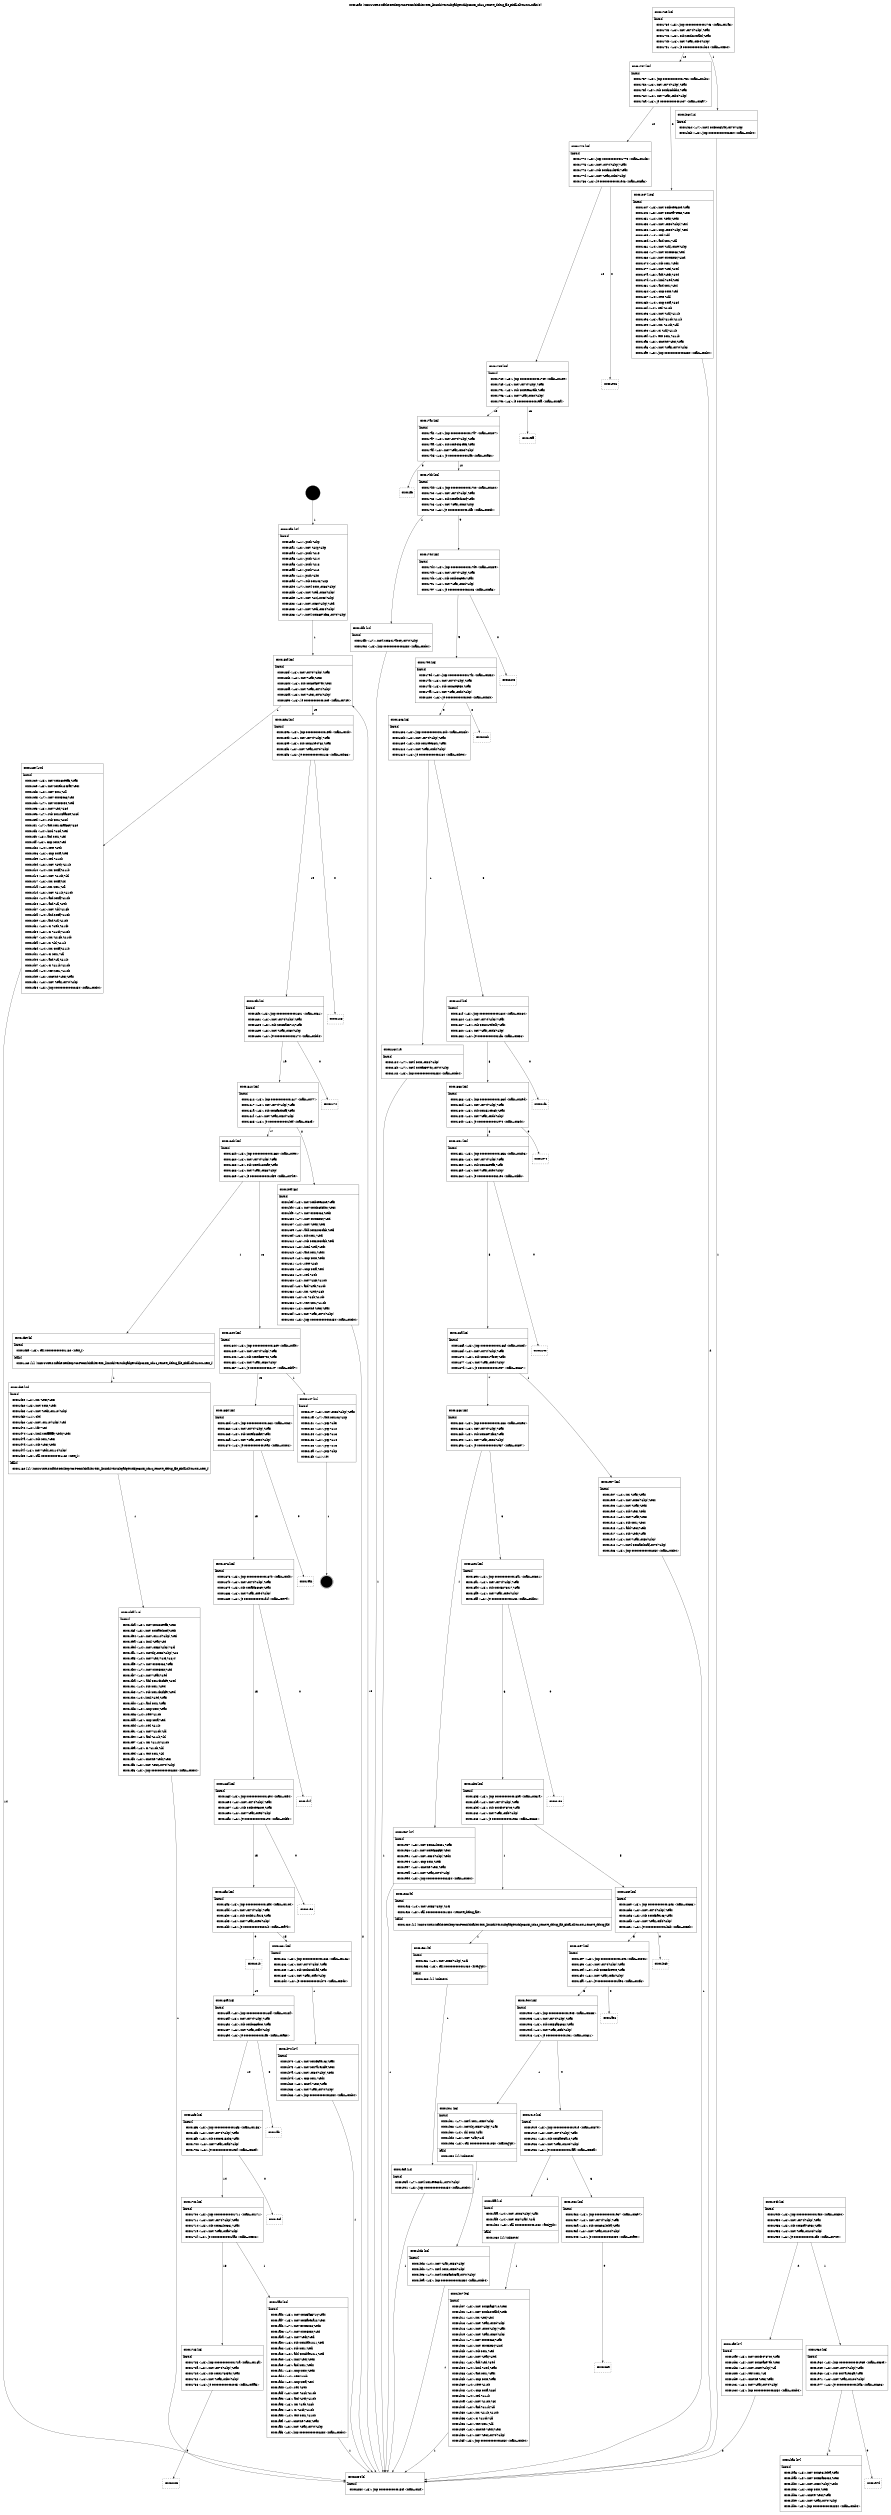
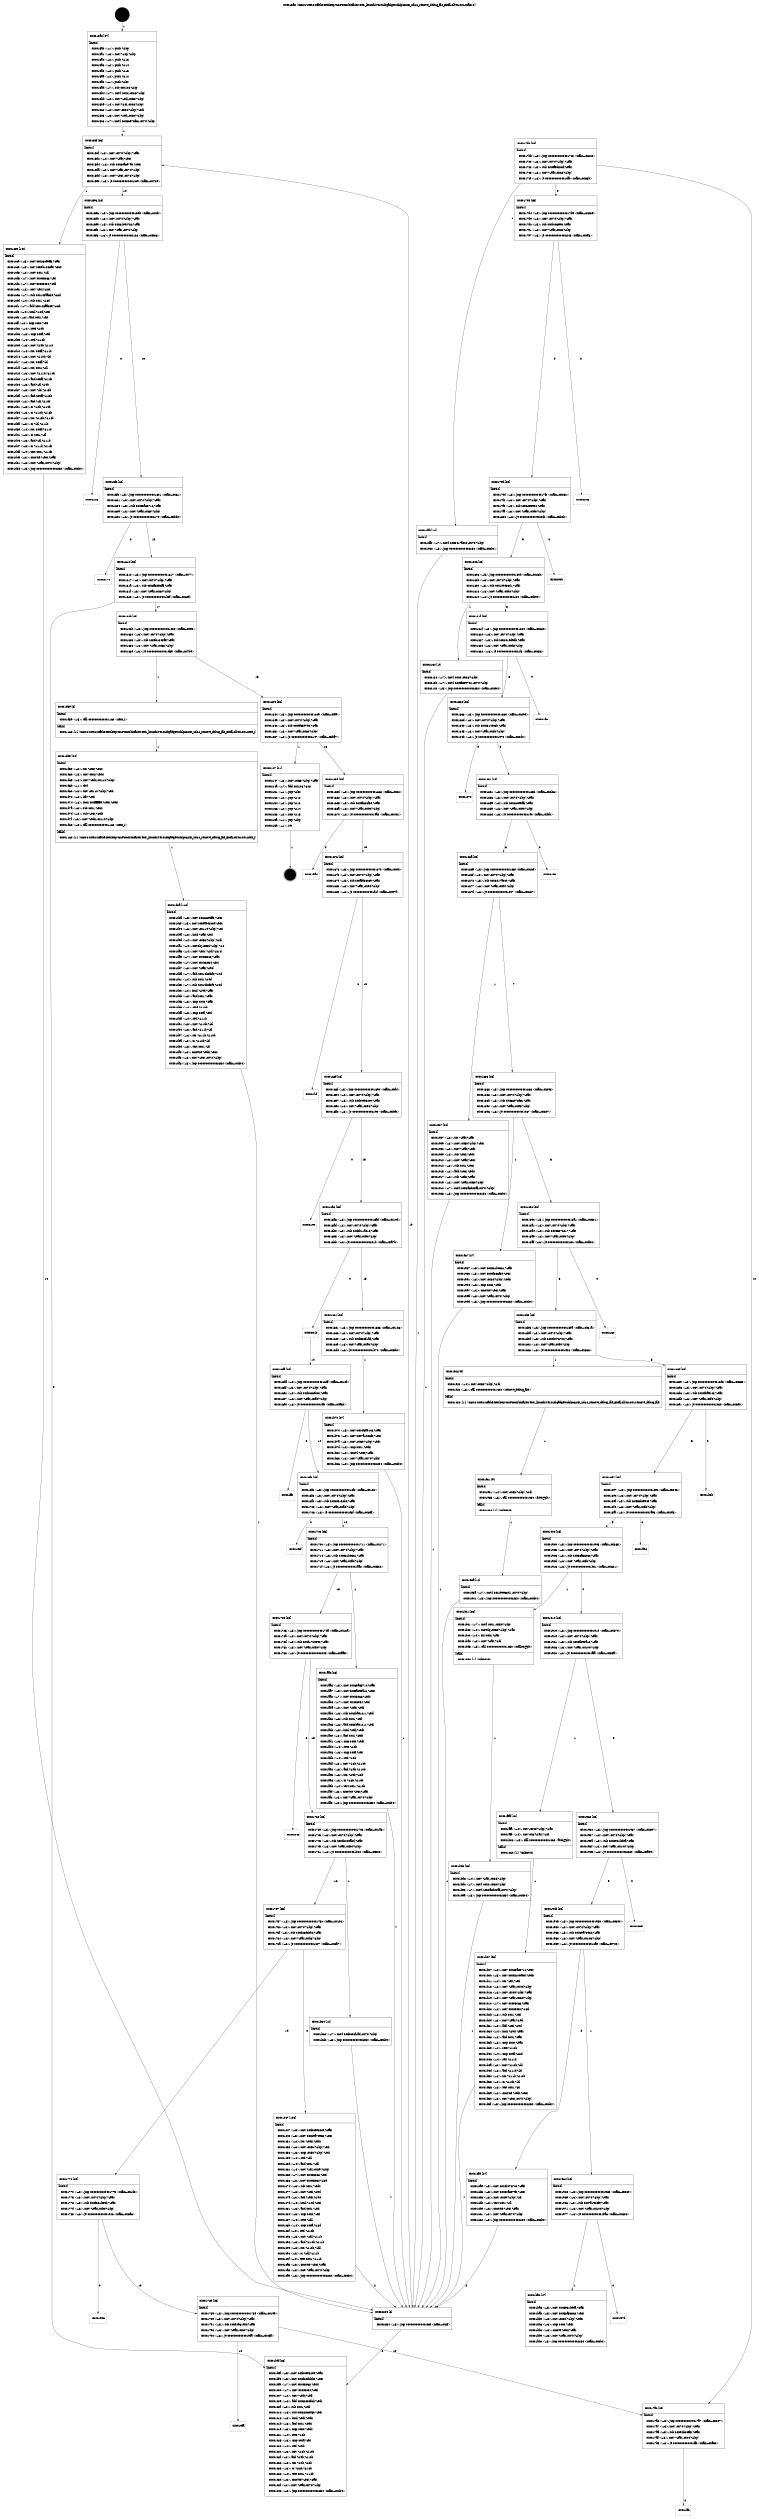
edge "0x4017a2 [25]" -> "0x4017bb [25]": reversed
edge "0x401725 [25]" -> "0x40173e [25]": added, label "13"
edge "0x401932 [25]" -> "0x40194b [25]": added, label "3"
edge "0x401bef [88]" -> "0x402254 [5]": reversed
